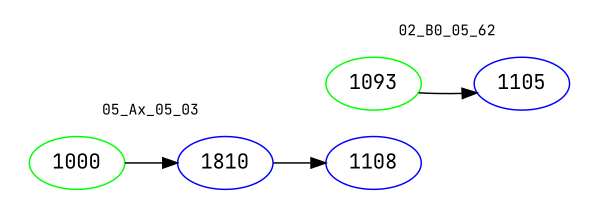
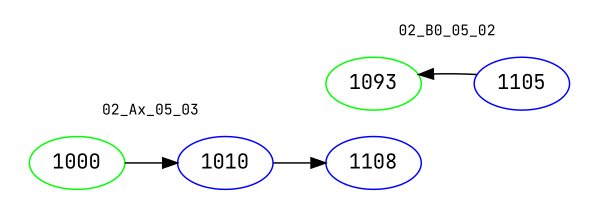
cluster "02_B0_05_62": label "02_B0_05_62" -> "02_B0_05_02"
edge "1093" -> "1105": reversed
cluster "05_Ax_05_03": label "05_Ax_05_03" -> "02_Ax_05_03"
node "1810": label "1810" -> "1010"
